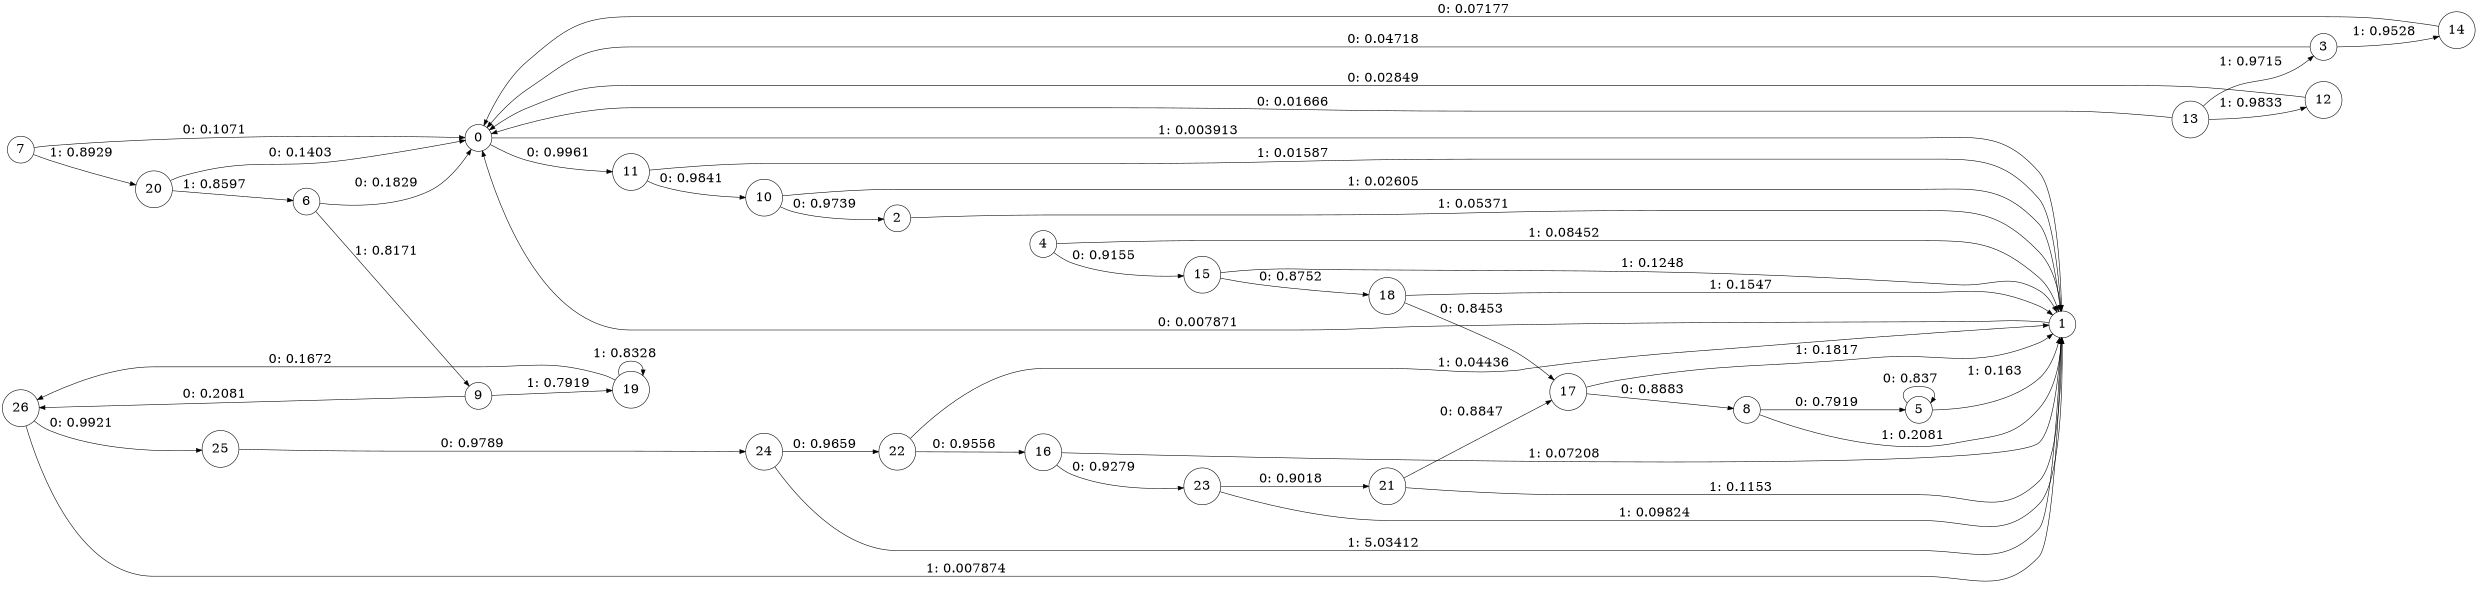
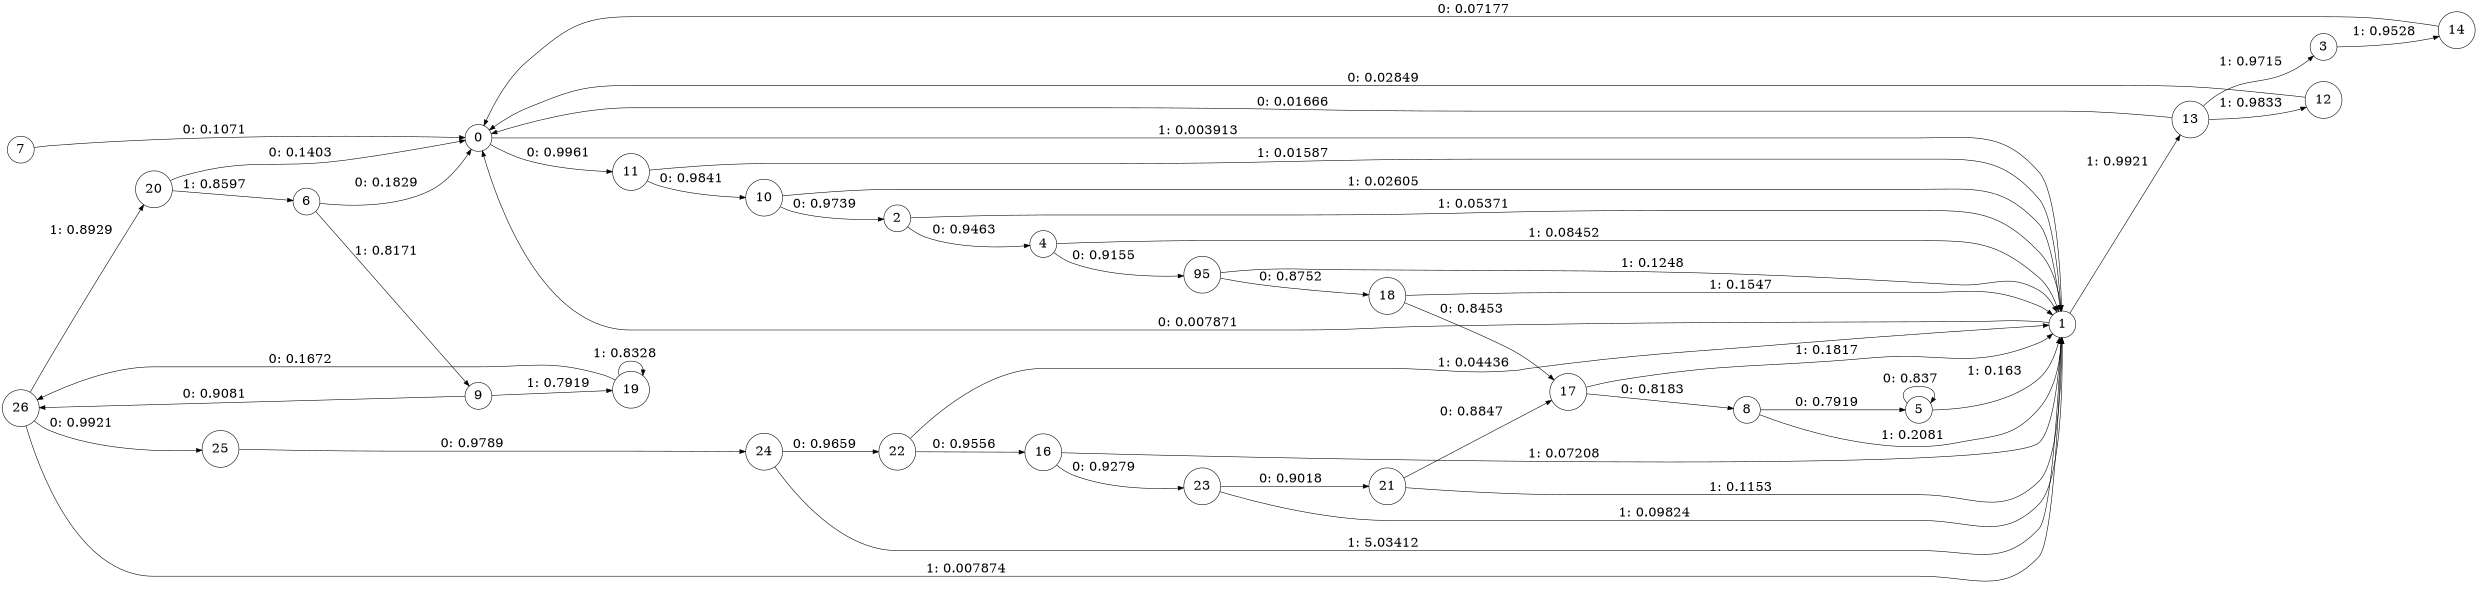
edge "3" -> "0": removed, label "0: 0.04718"
edge "7" -> "20": now "26" -> "20"
edge "1" -> "13": added, label "1: 0.9921"
edge "2" -> "4": added, label "0: 0.9463"
node "15": label "15" -> "95"
edge "17" -> "8": label "0: 0.8883   " -> "0: 0.8183   "
edge "9" -> "26": label "0: 0.2081   " -> "0: 0.9081   "
